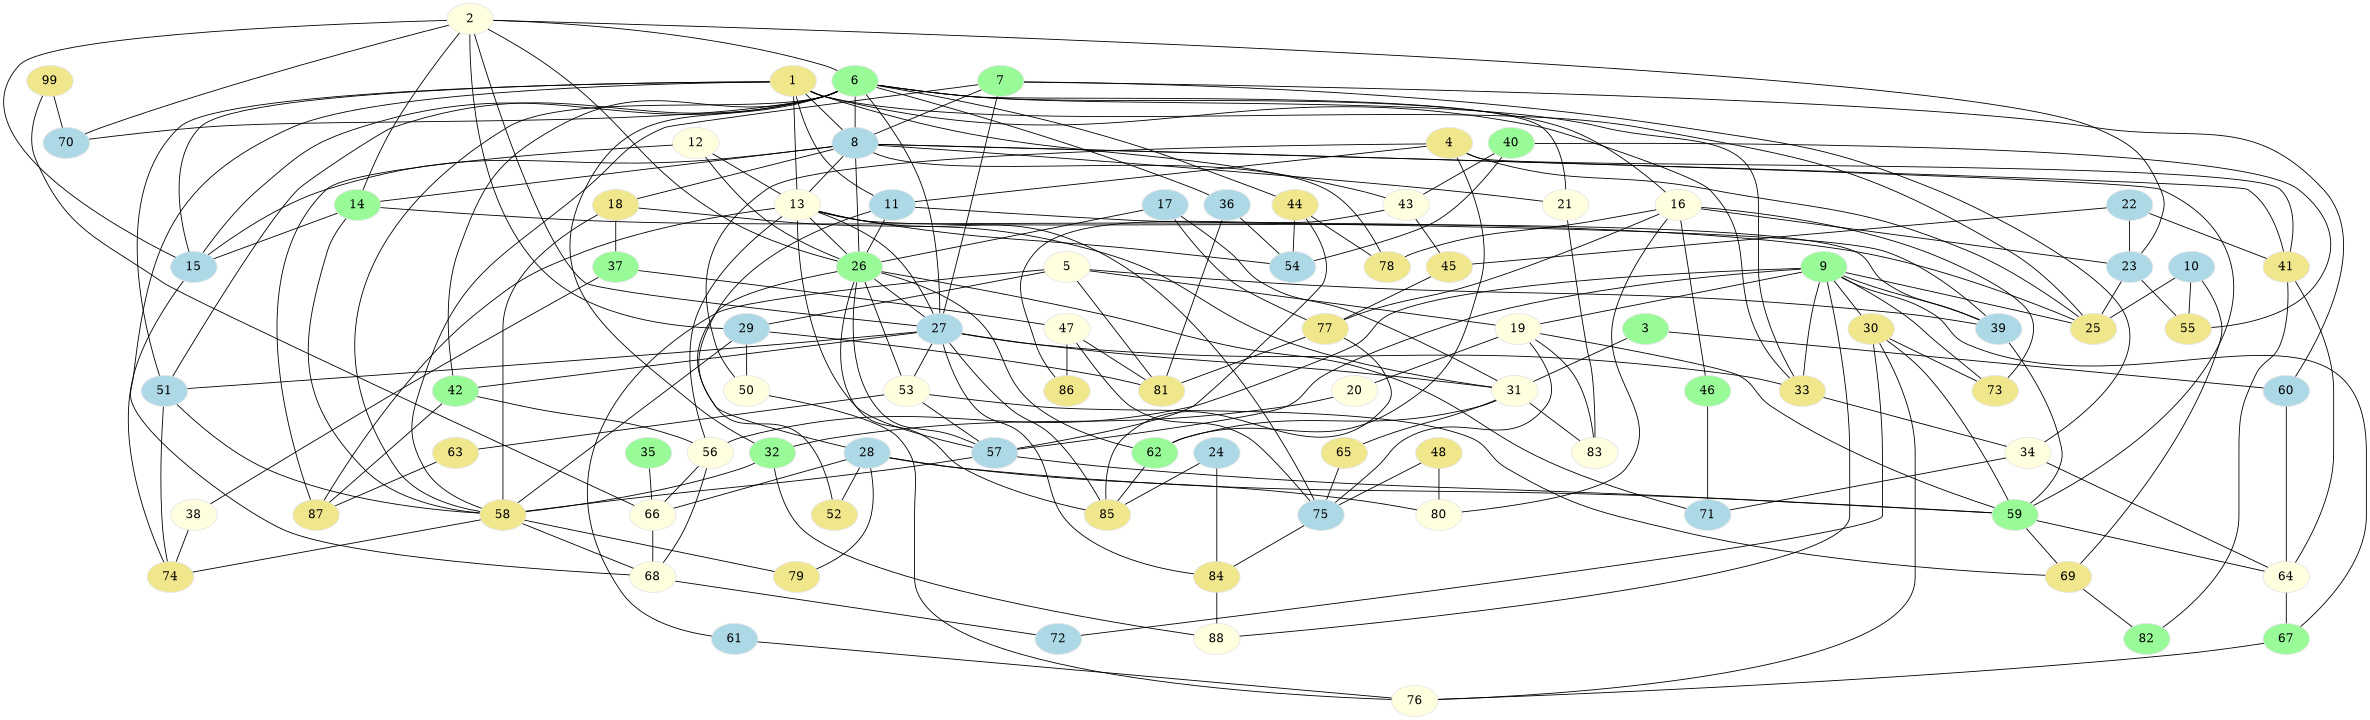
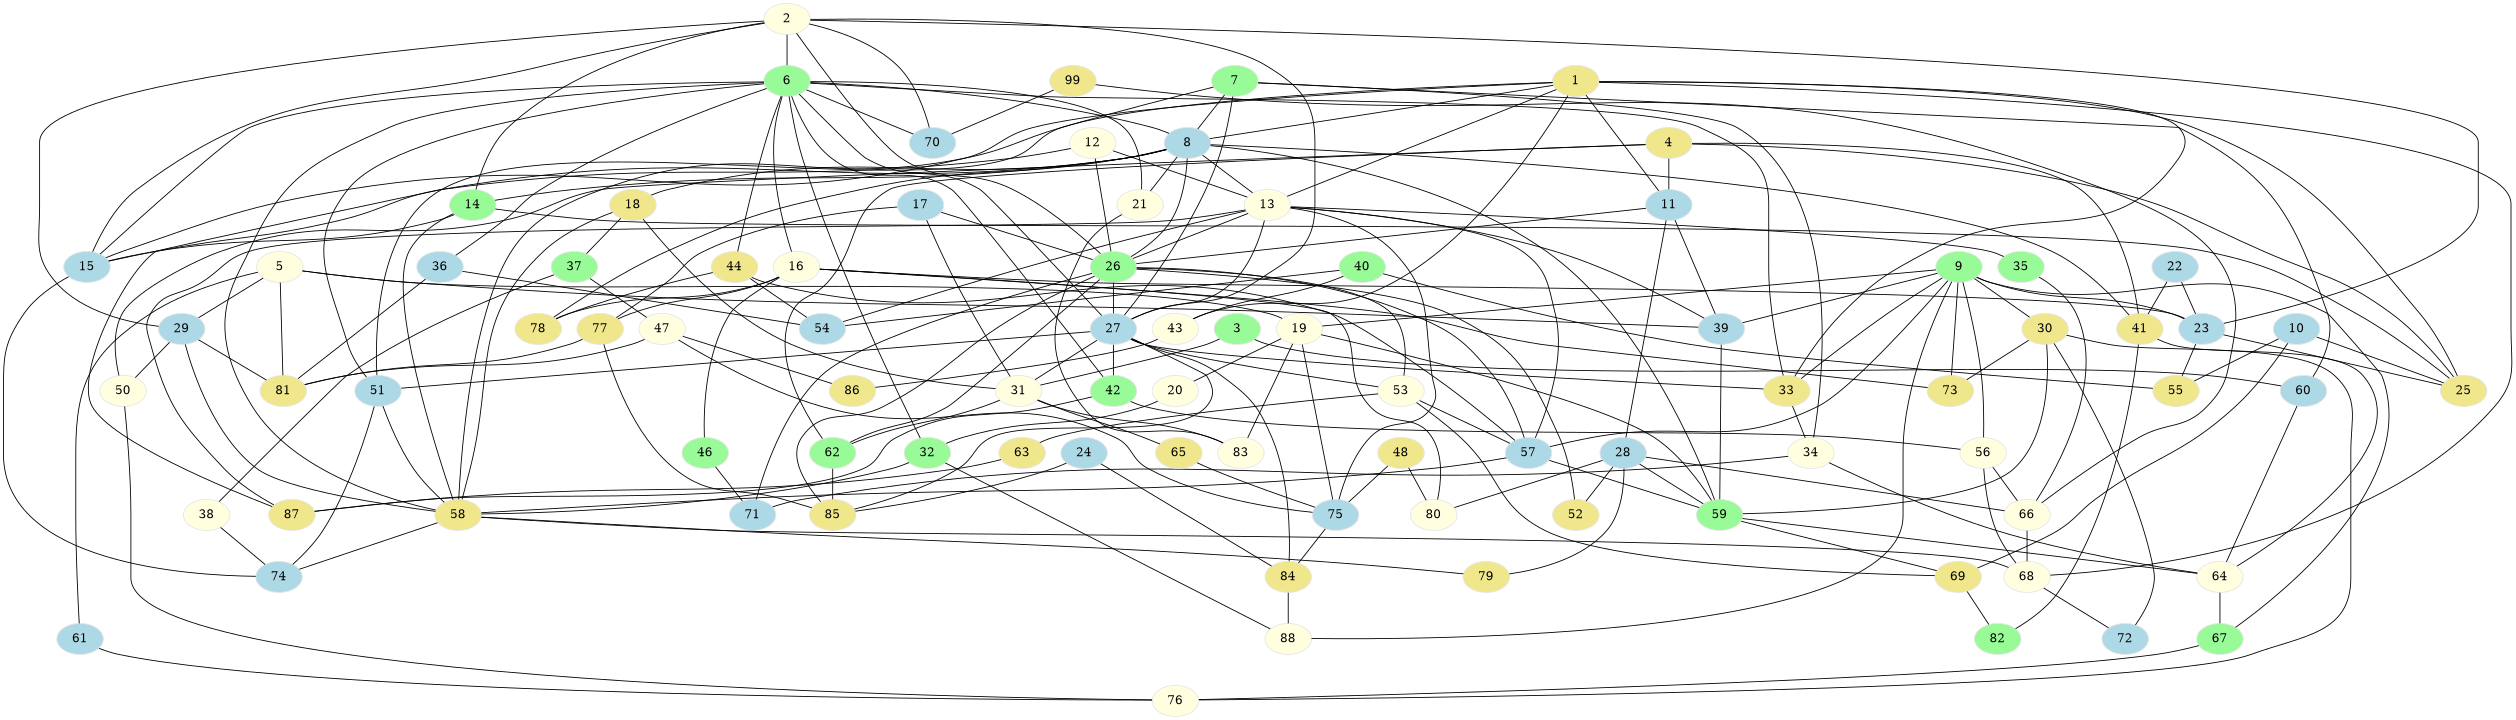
node "45": removed
edge "9" -- "25": now "9" -- "23"
edge "13" -- "56": now "13" -- "35"
node "74": fillcolor khaki -> lightblue
